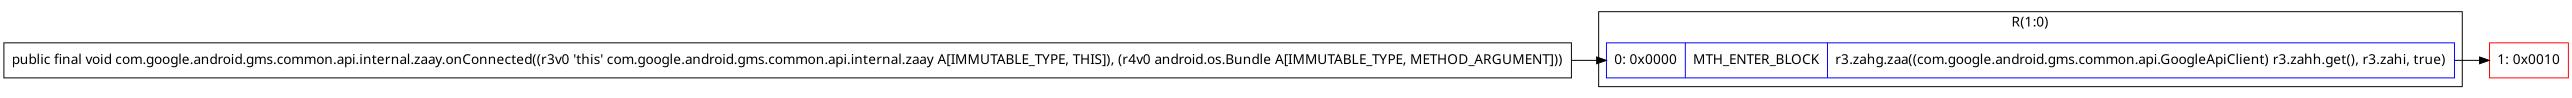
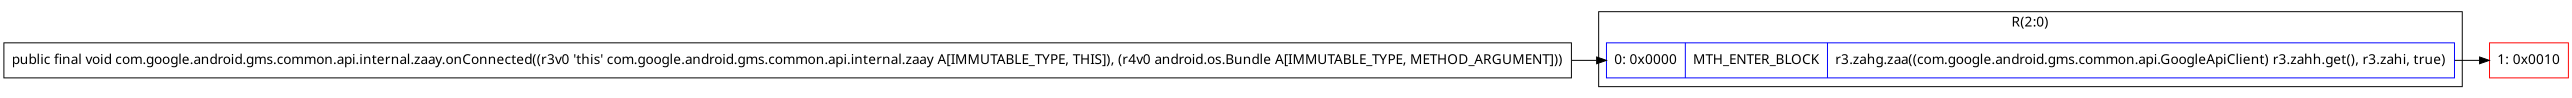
cluster "R(1:0)": label "R(1:0)" -> "R(2:0)"
